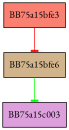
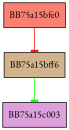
node "BB75a15bfe3": label "BB75a15bfe3" -> "BB75a15bfe0"
node "BB75a15bfe6": label "BB75a15bfe6" -> "BB75a15bff6"
